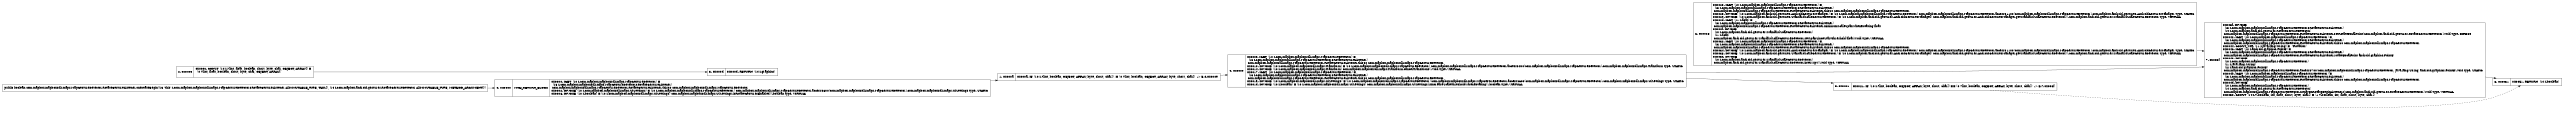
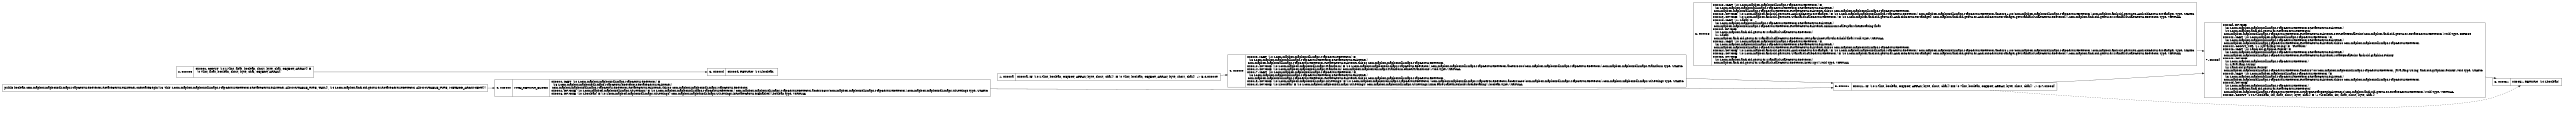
edge "4: 0x000e" -> "7: 0x003f": now "5: 0x0021" -> "7: 0x003f"
node "3: 0x000d": text "0x000d: RETURN  (r4 I:graphics)" -> "0x000d: RETURN  (r4 I:boolean)"
edge "0: 0x0000" -> "1: 0x000a": now "0: 0x0000" -> "5: 0x0021"
